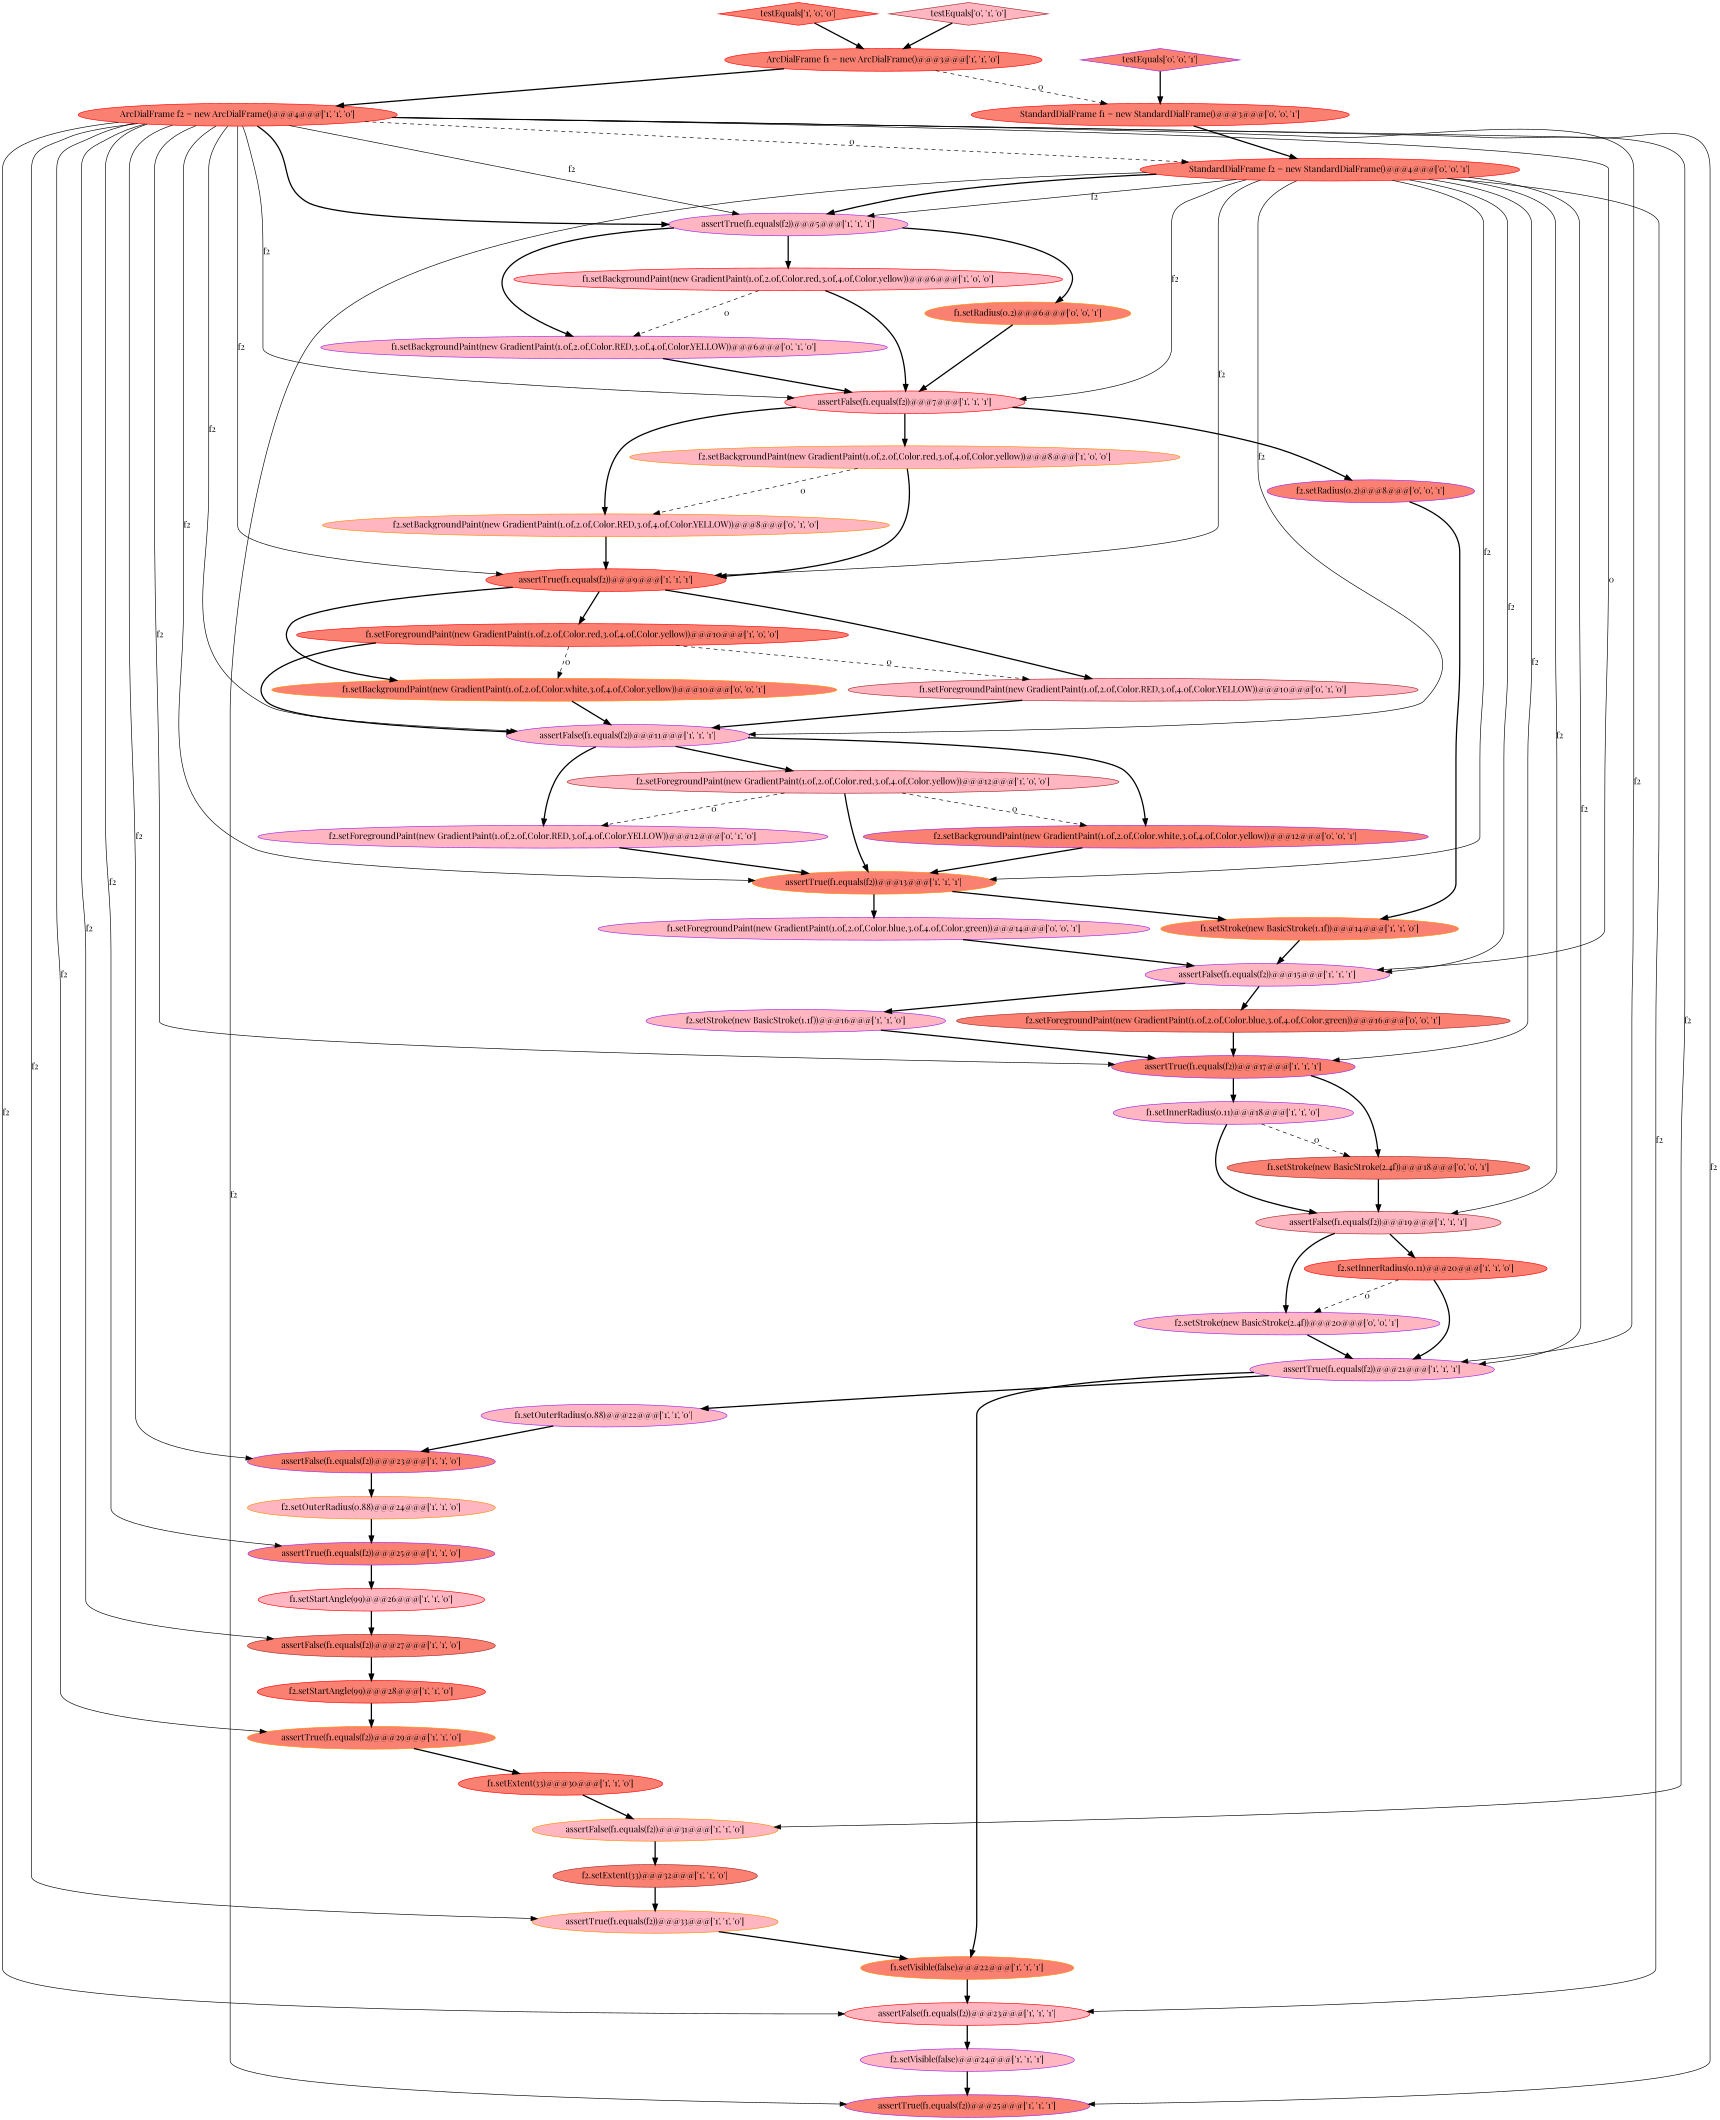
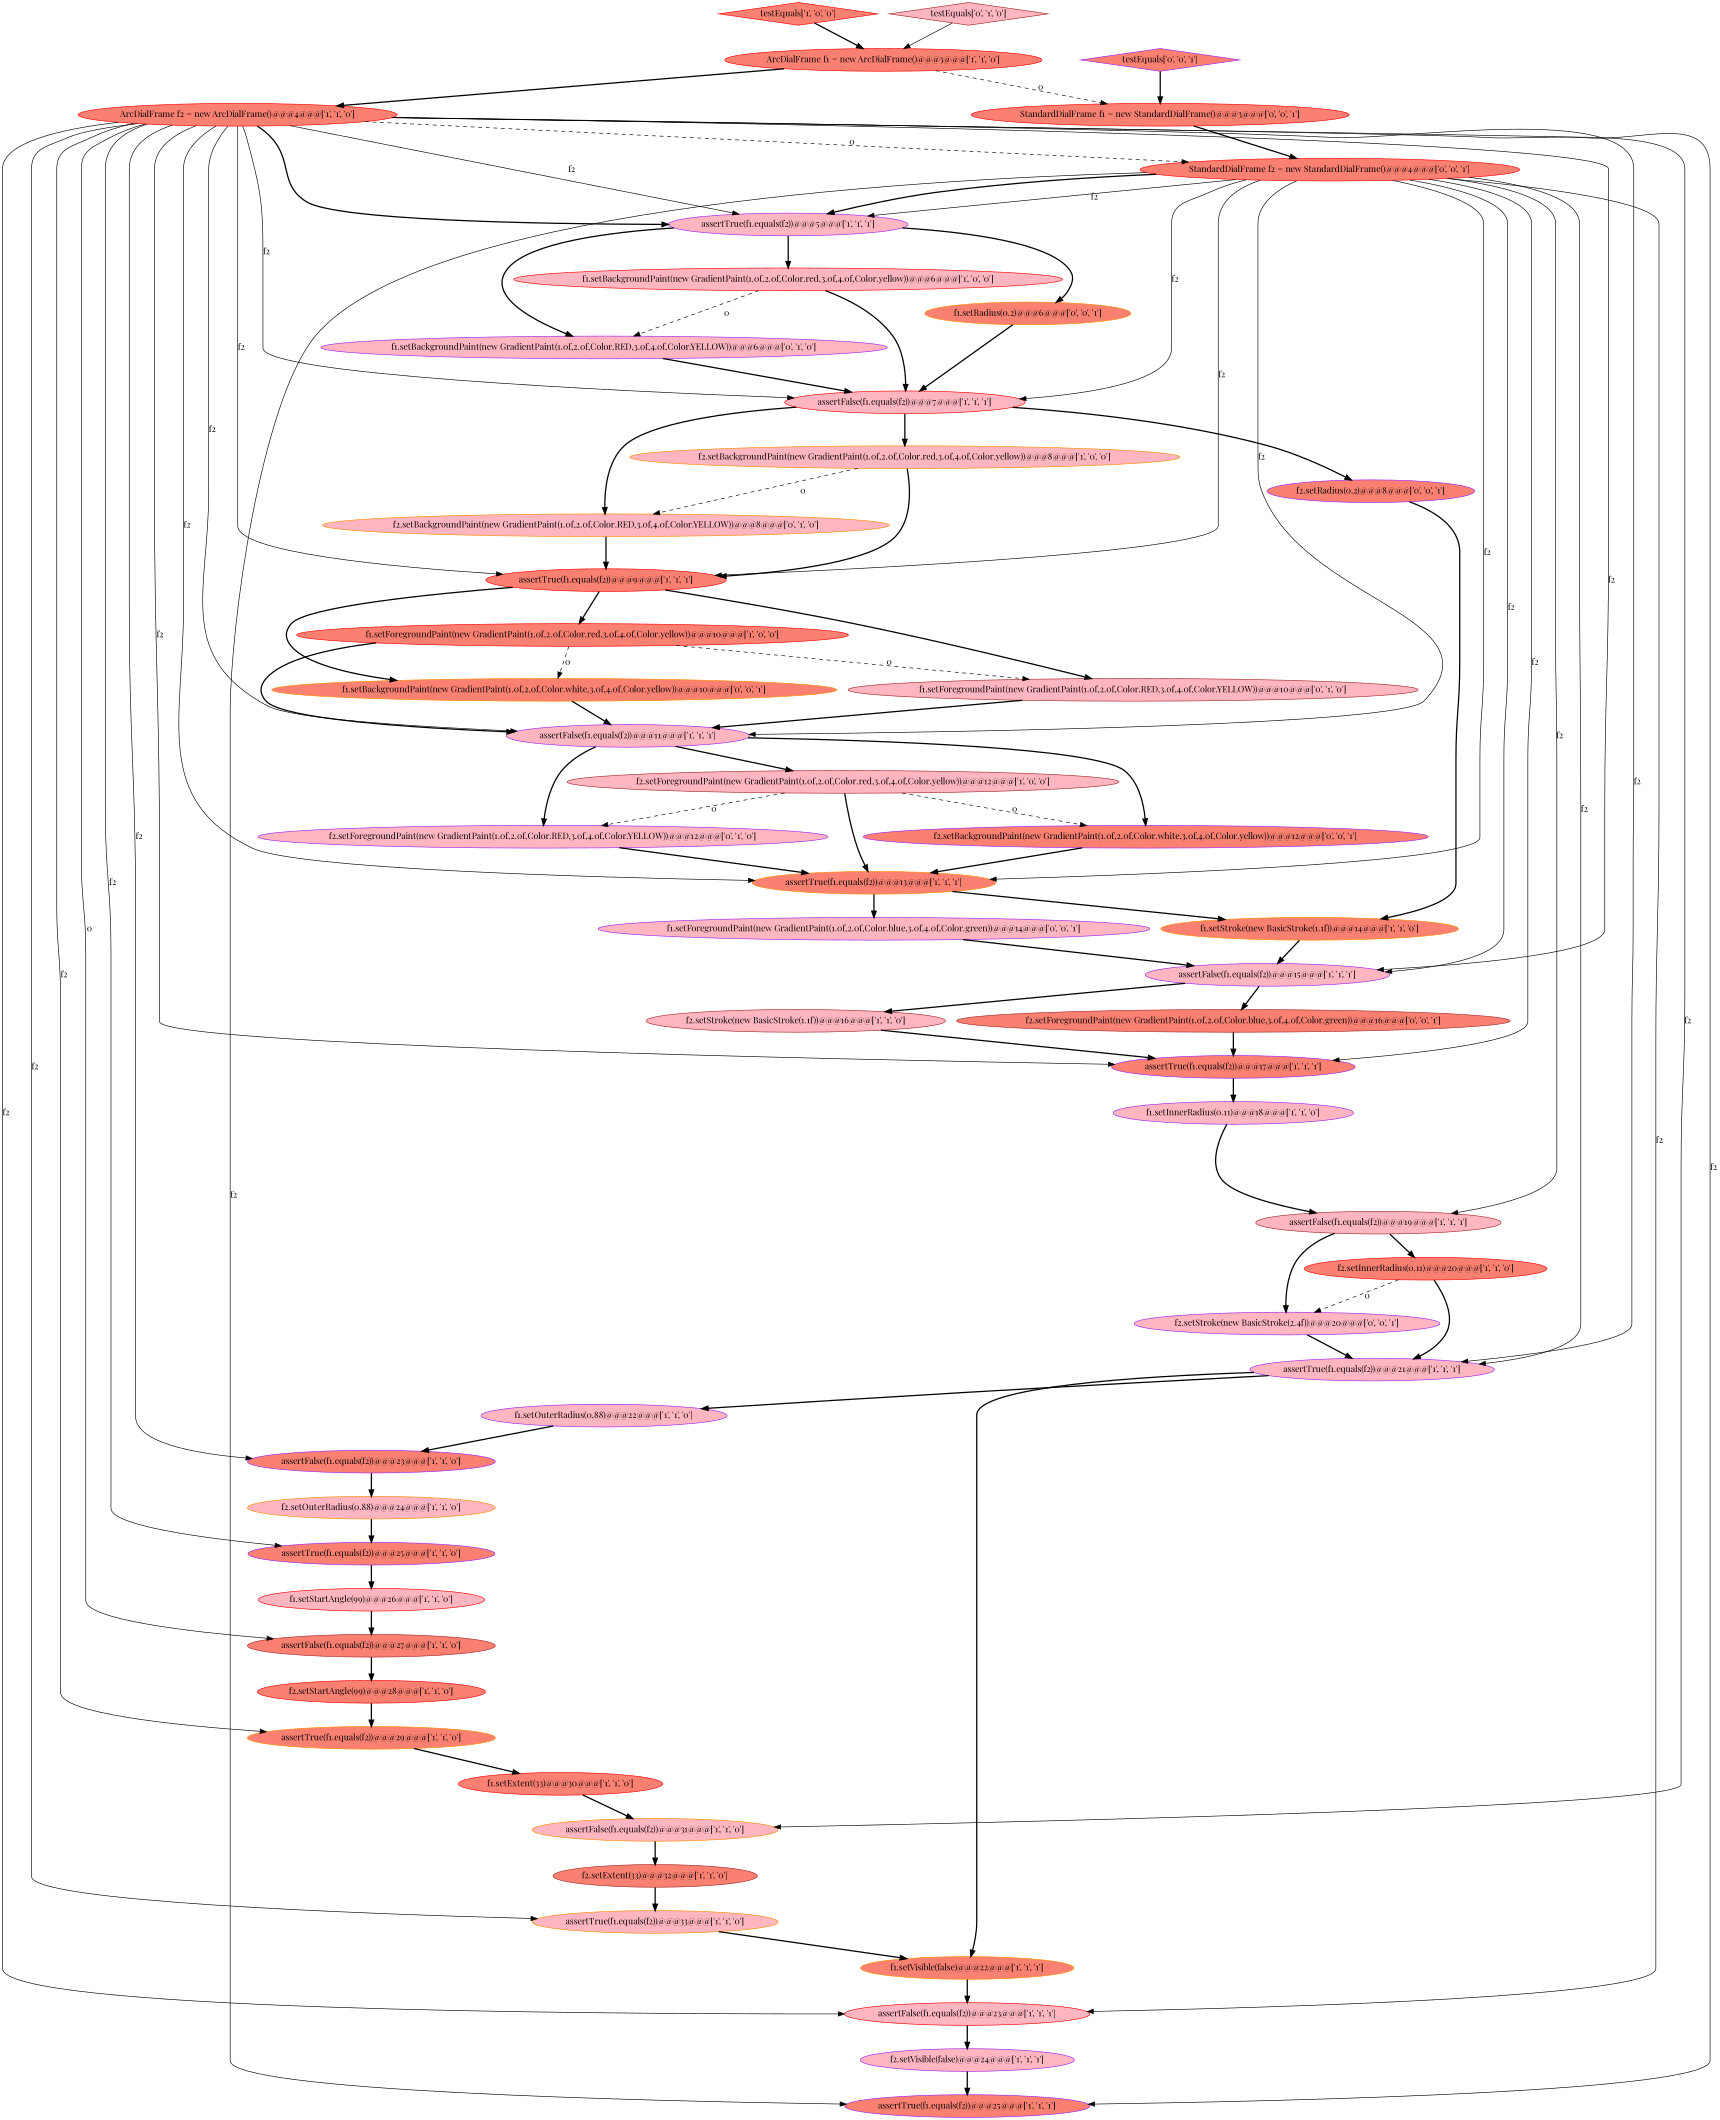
edge "testEquals['0', '1', '0']" -> "ArcDialFrame f1 = new ArcDialFrame()@@@3@@@['1', '1', '0']": style bold -> solid
edge "ArcDialFrame f2 = new ArcDialFrame()@@@4@@@['1', '1', '0']" -> "assertFalse(f1.equals(f2))@@@15@@@['1', '1', '1']": label "0" -> "f2"
edge "ArcDialFrame f2 = new ArcDialFrame()@@@4@@@['1', '1', '0']" -> "assertFalse(f1.equals(f2))@@@27@@@['1', '1', '0']": label "f2" -> "0"
node "f2.setStroke(new BasicStroke(1.1f))@@@16@@@['1', '1', '0']": color purple -> brown
node "f1.setStroke(new BasicStroke(2.4f))@@@18@@@['0', '0', '1']": removed
